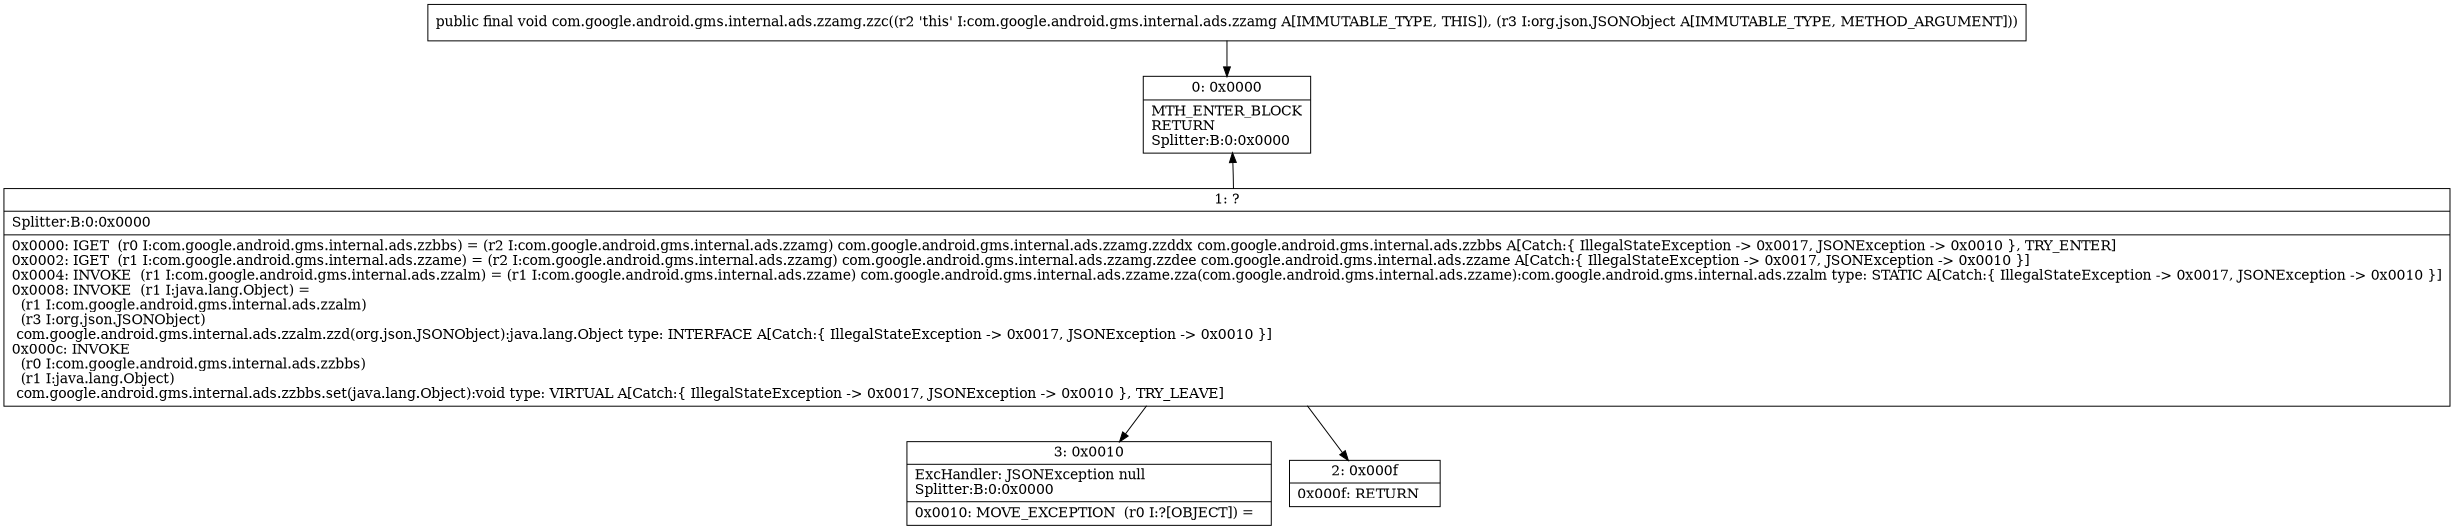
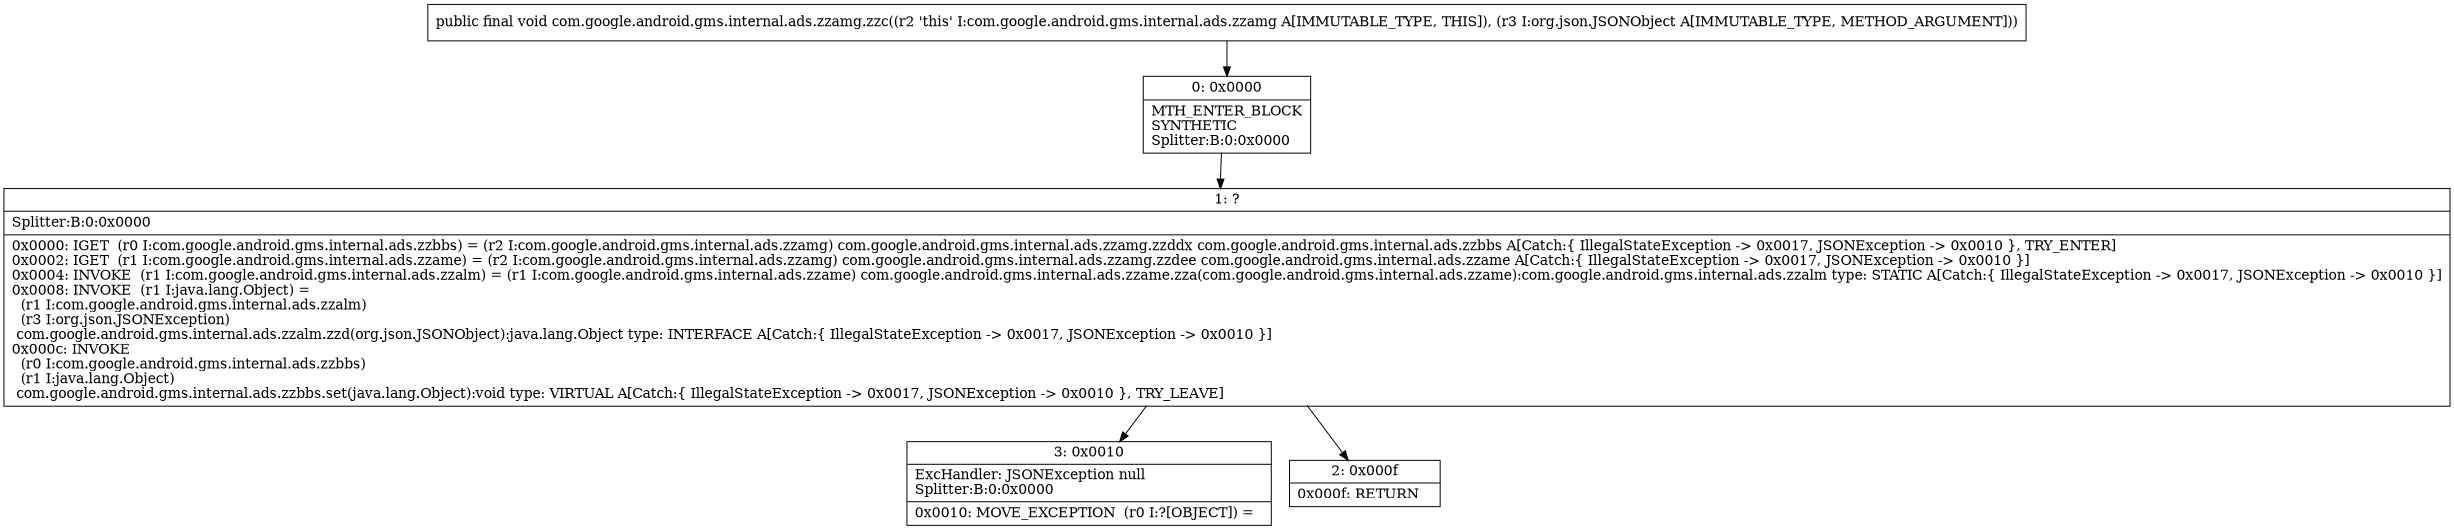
node "0: 0x0000": text "RETURN" -> "SYNTHETIC"
edge "1: ?" -> "0: 0x0000": reversed
node "1: ?": text "(r3 I:org.json.JSONObject)" -> "(r3 I:org.json.JSONException)"
